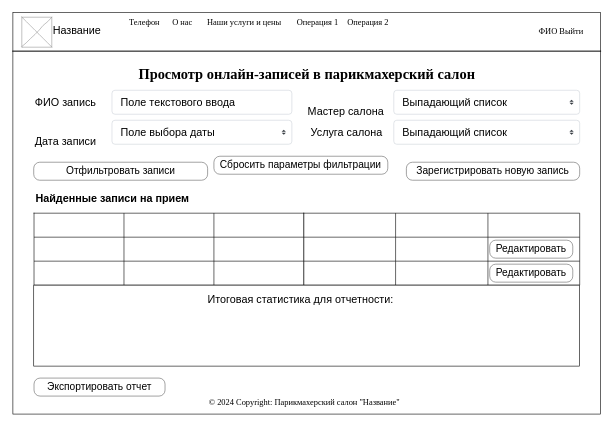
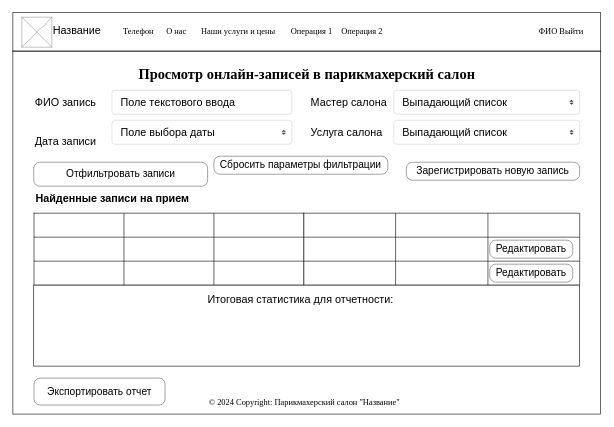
node "Телефон О нас Наши услуги и цены Операция 1 Операция 2": moved (291, 22) -> (285, 31)
node "Мастер салона": moved (346, 111) -> (349, 102)
node "Отфильтровать записи": size 174x18 -> 174x24
node "Экспортировать отчет": size 131x18 -> 131x27
